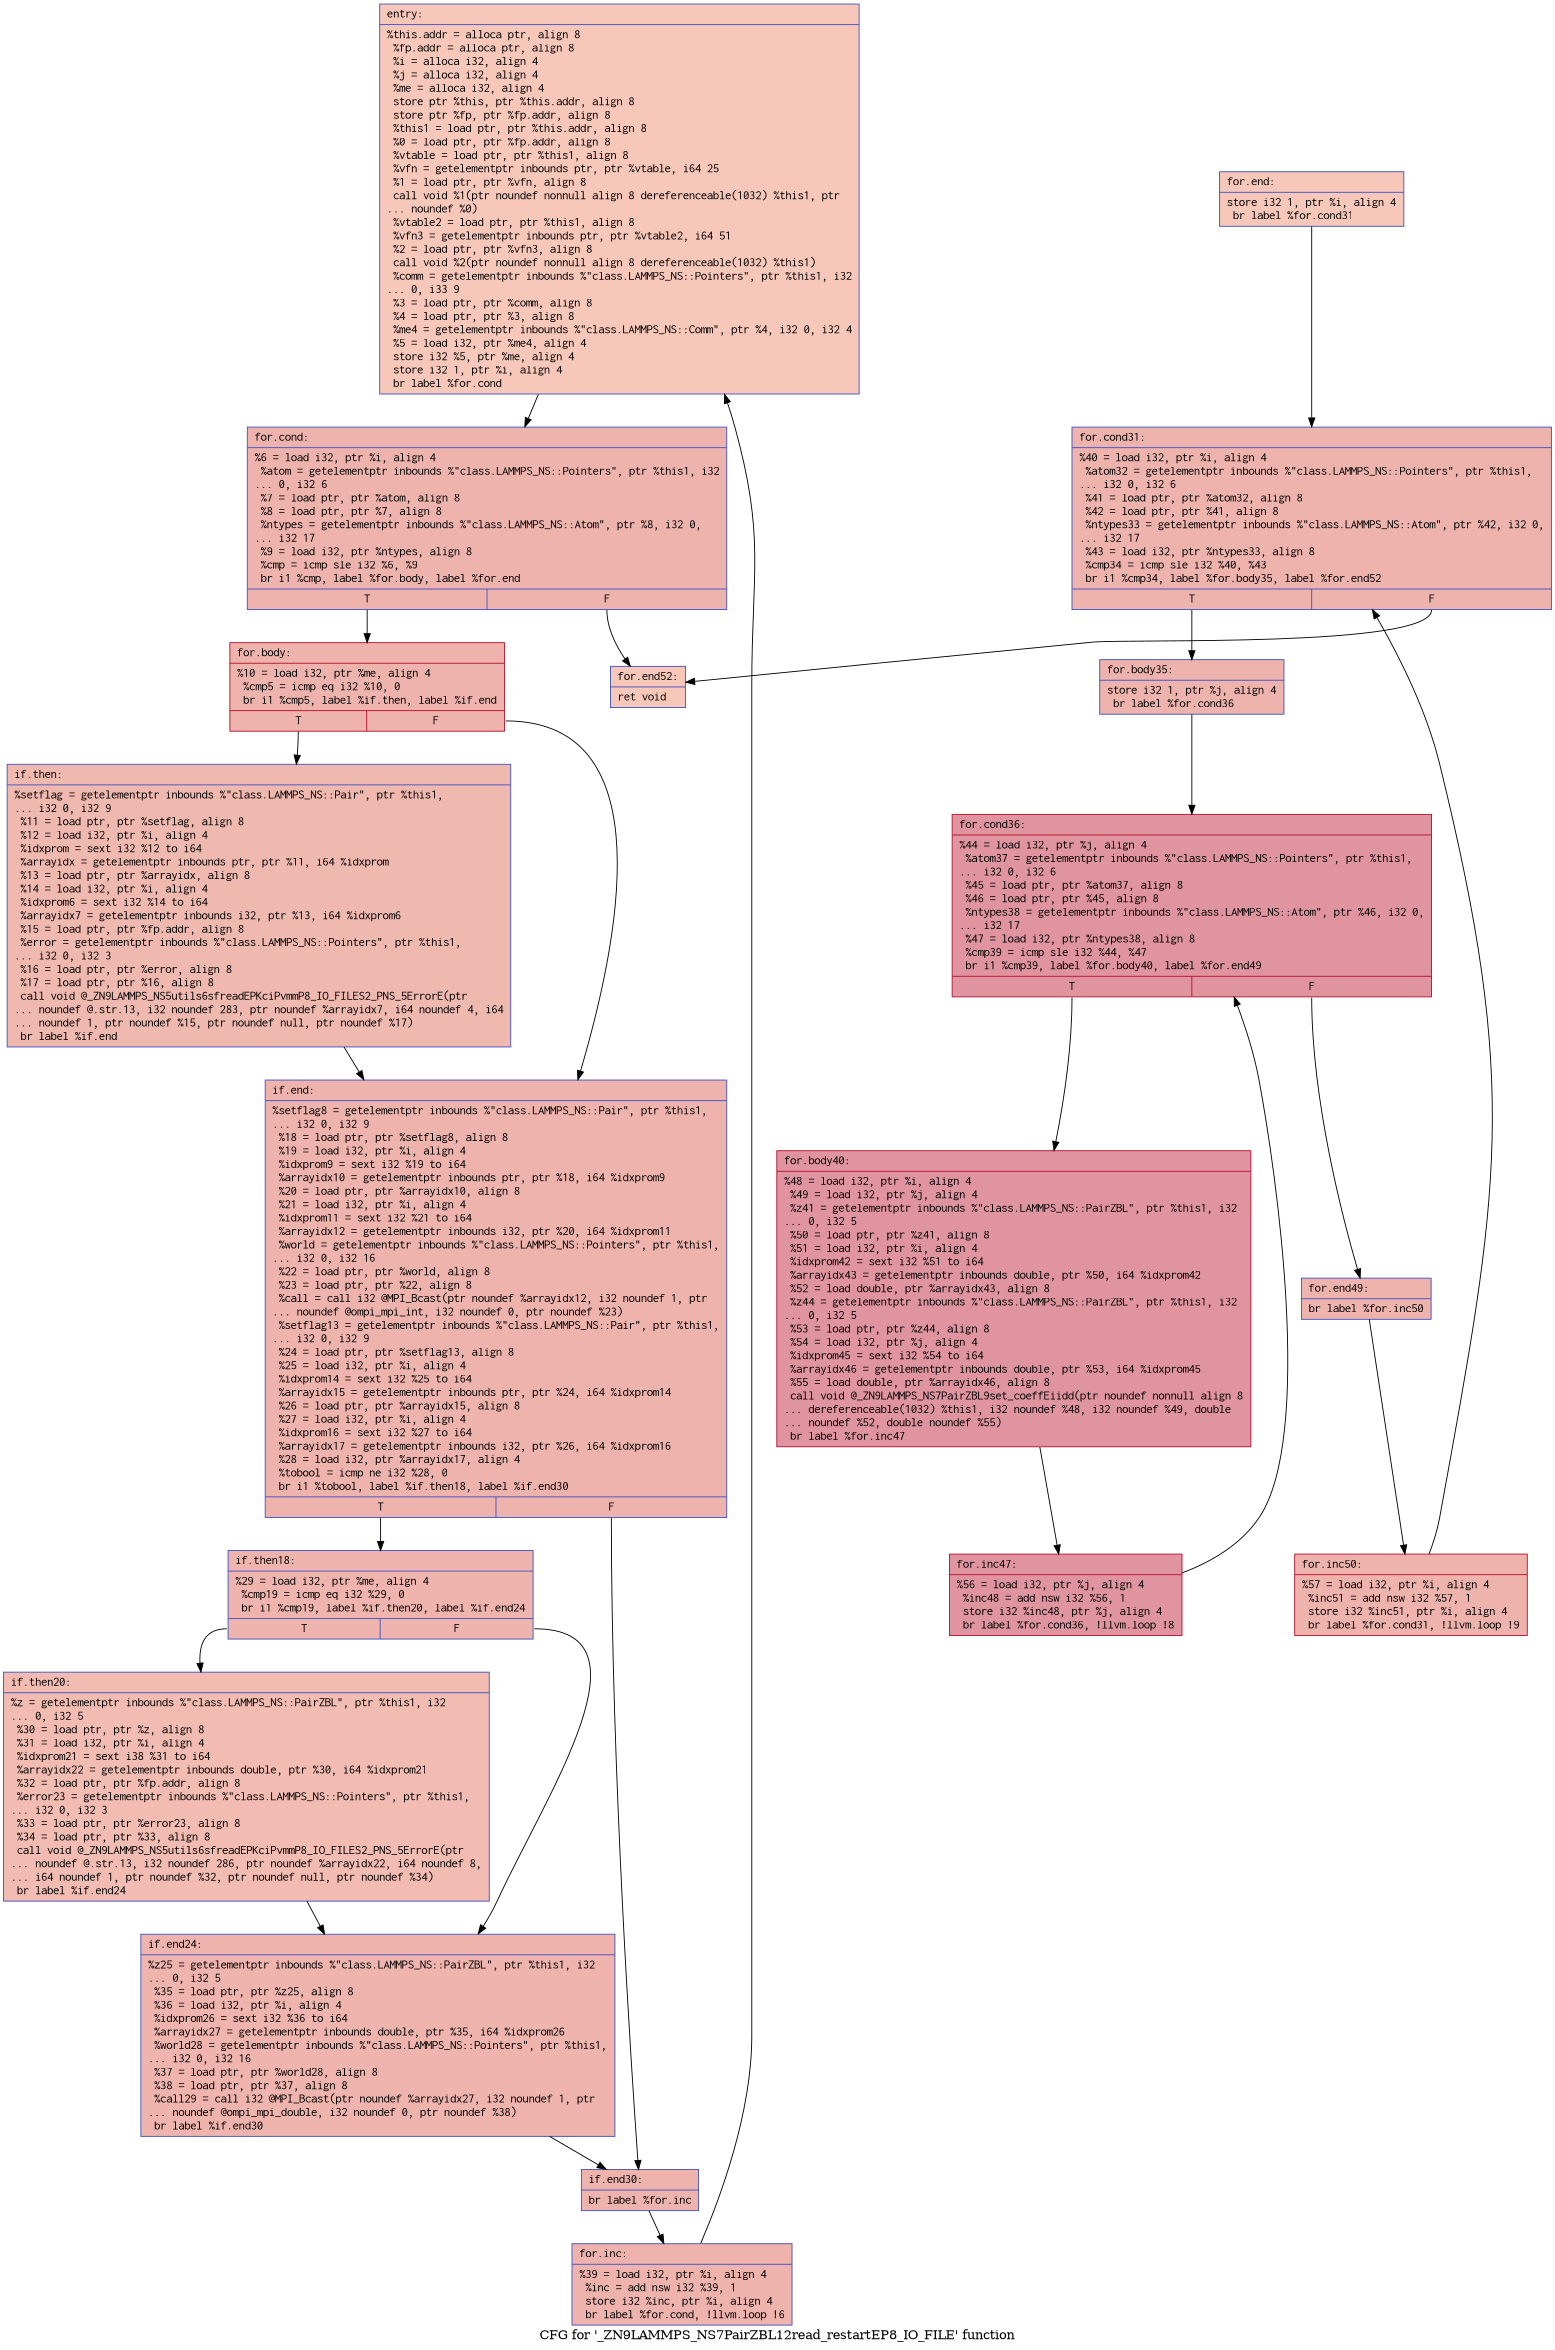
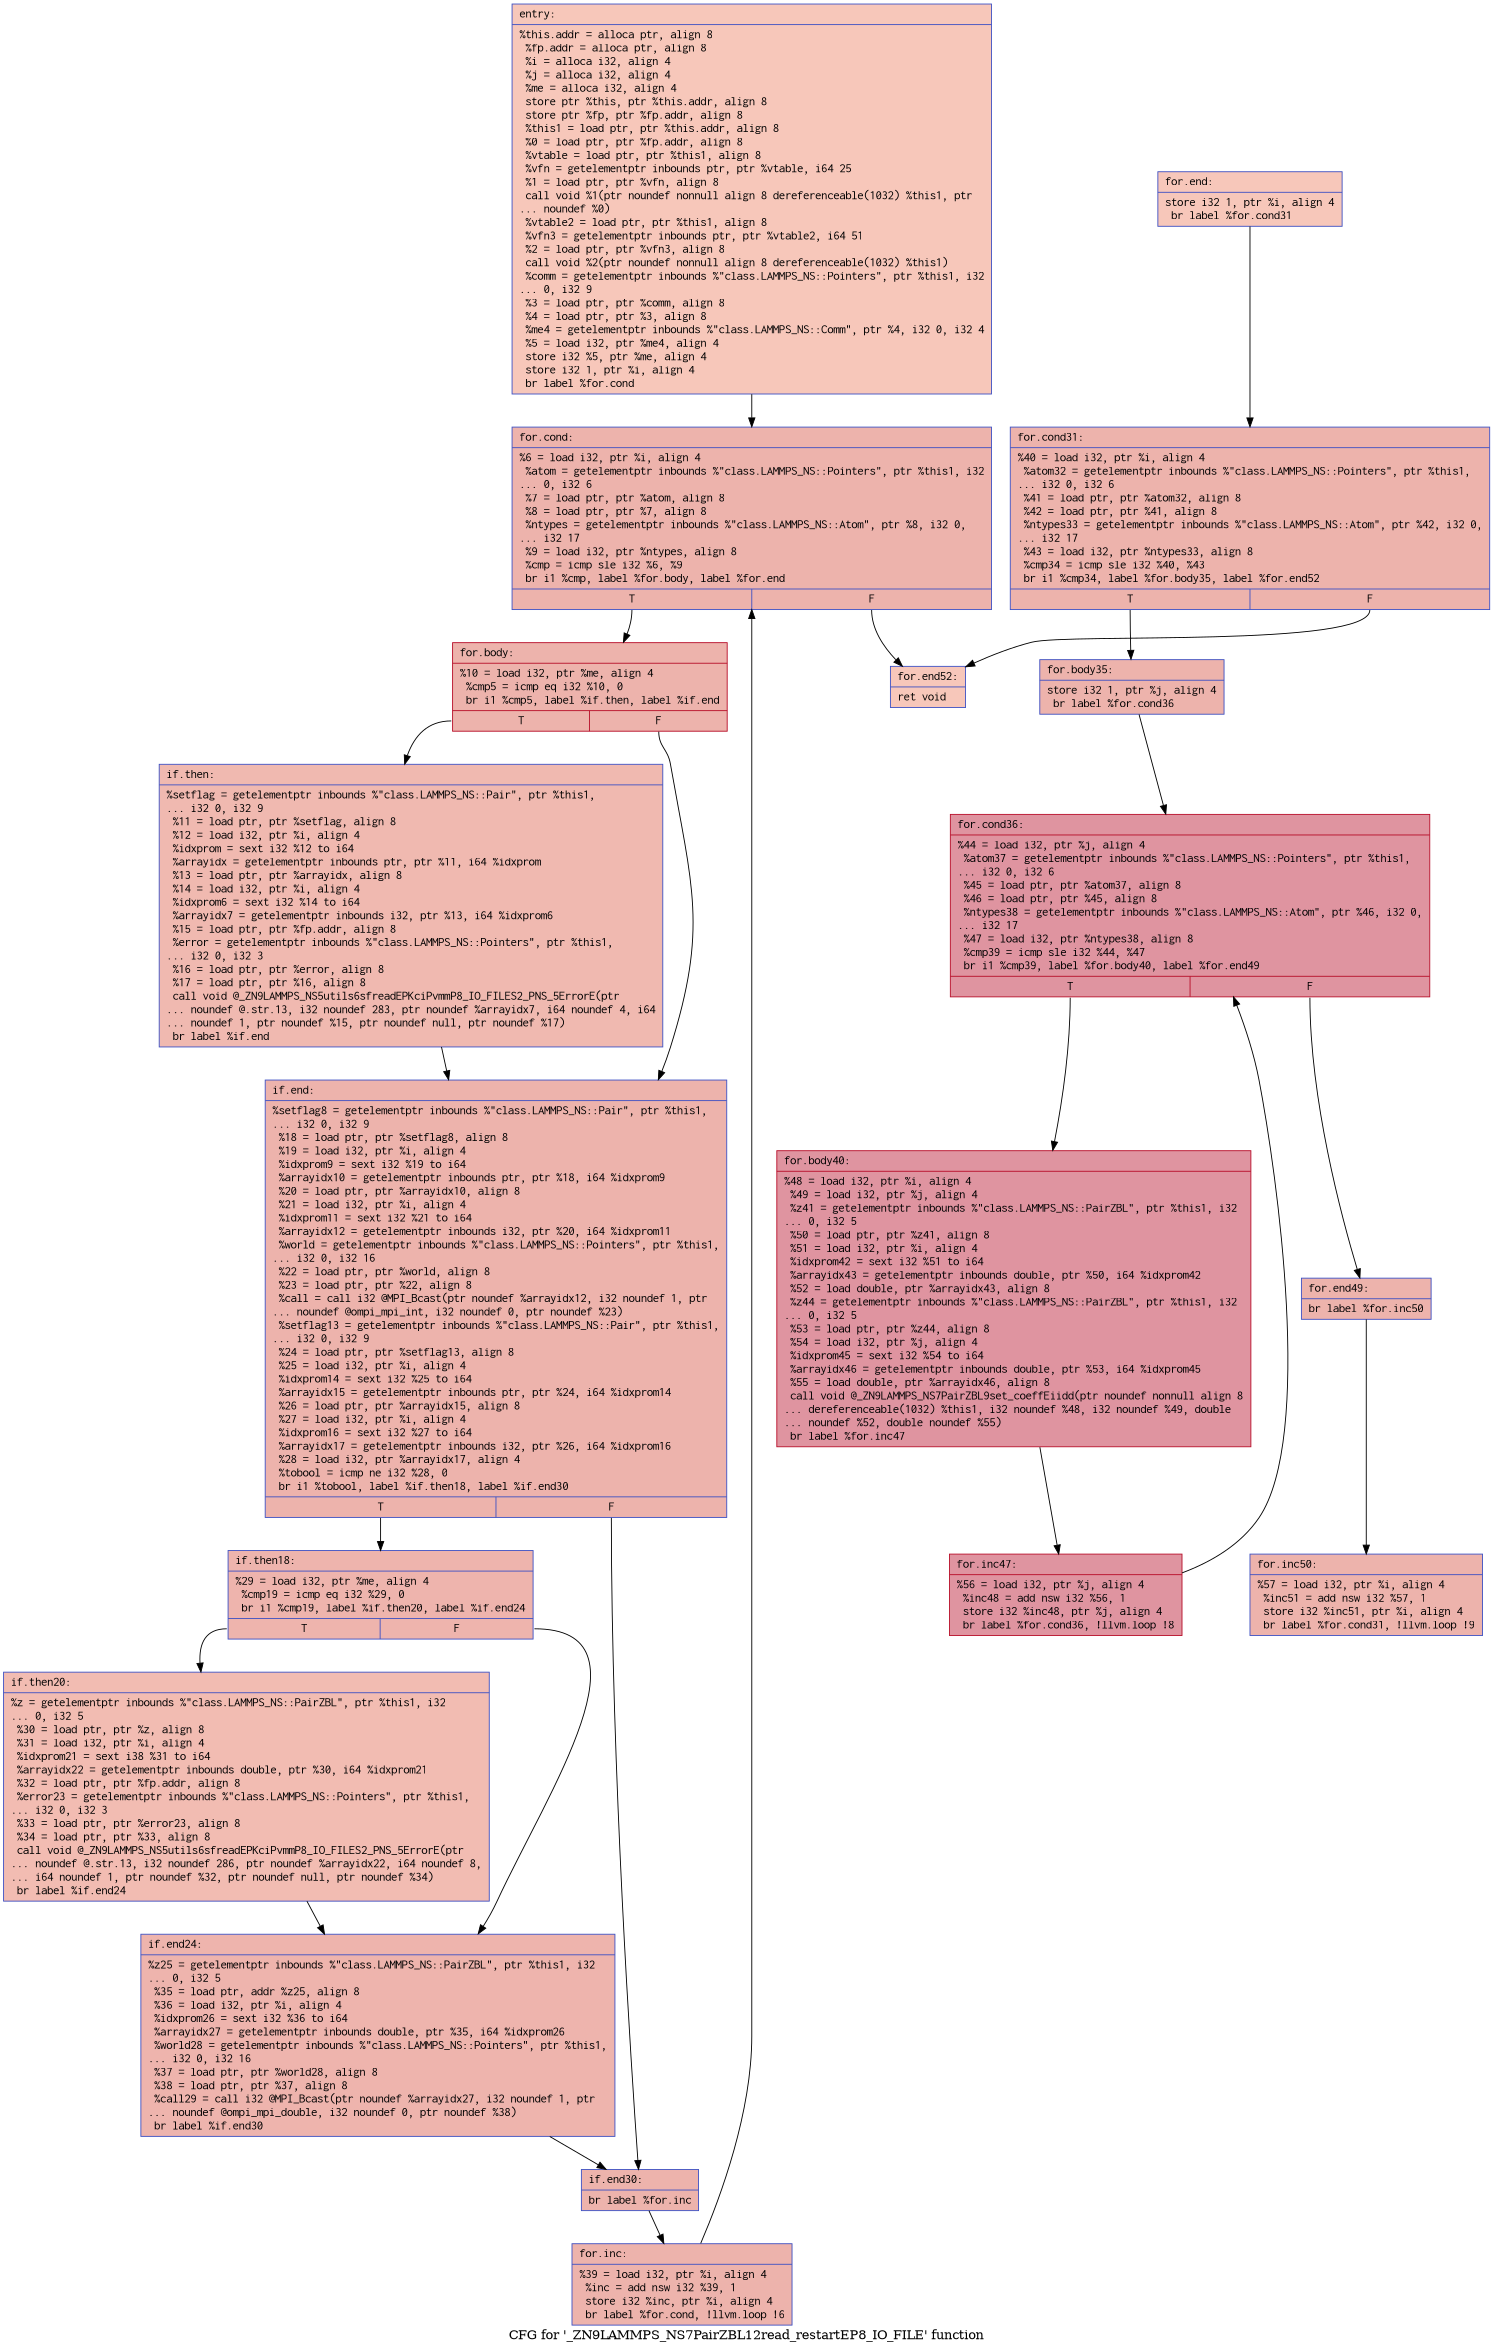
node "entry:": text "... 0, i33 9" -> "... 0, i32 9"
edge "for.inc50:" -> "for.cond31:": removed
edge "for.inc:" -> "entry:": now "for.inc:" -> "for.cond:"
node "for.inc50:": color #b70d28ff -> #3d50c3ff
node "if.end24:": text "%35 = load ptr, ptr %z25, align 8" -> "%35 = load ptr, addr %z25, align 8"
